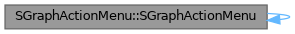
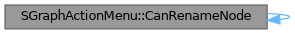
node "SGraphActionMenu::SGraphActionMenu": label "SGraphActionMenu::SGraphActionMenu" -> "SGraphActionMenu::CanRenameNode"
